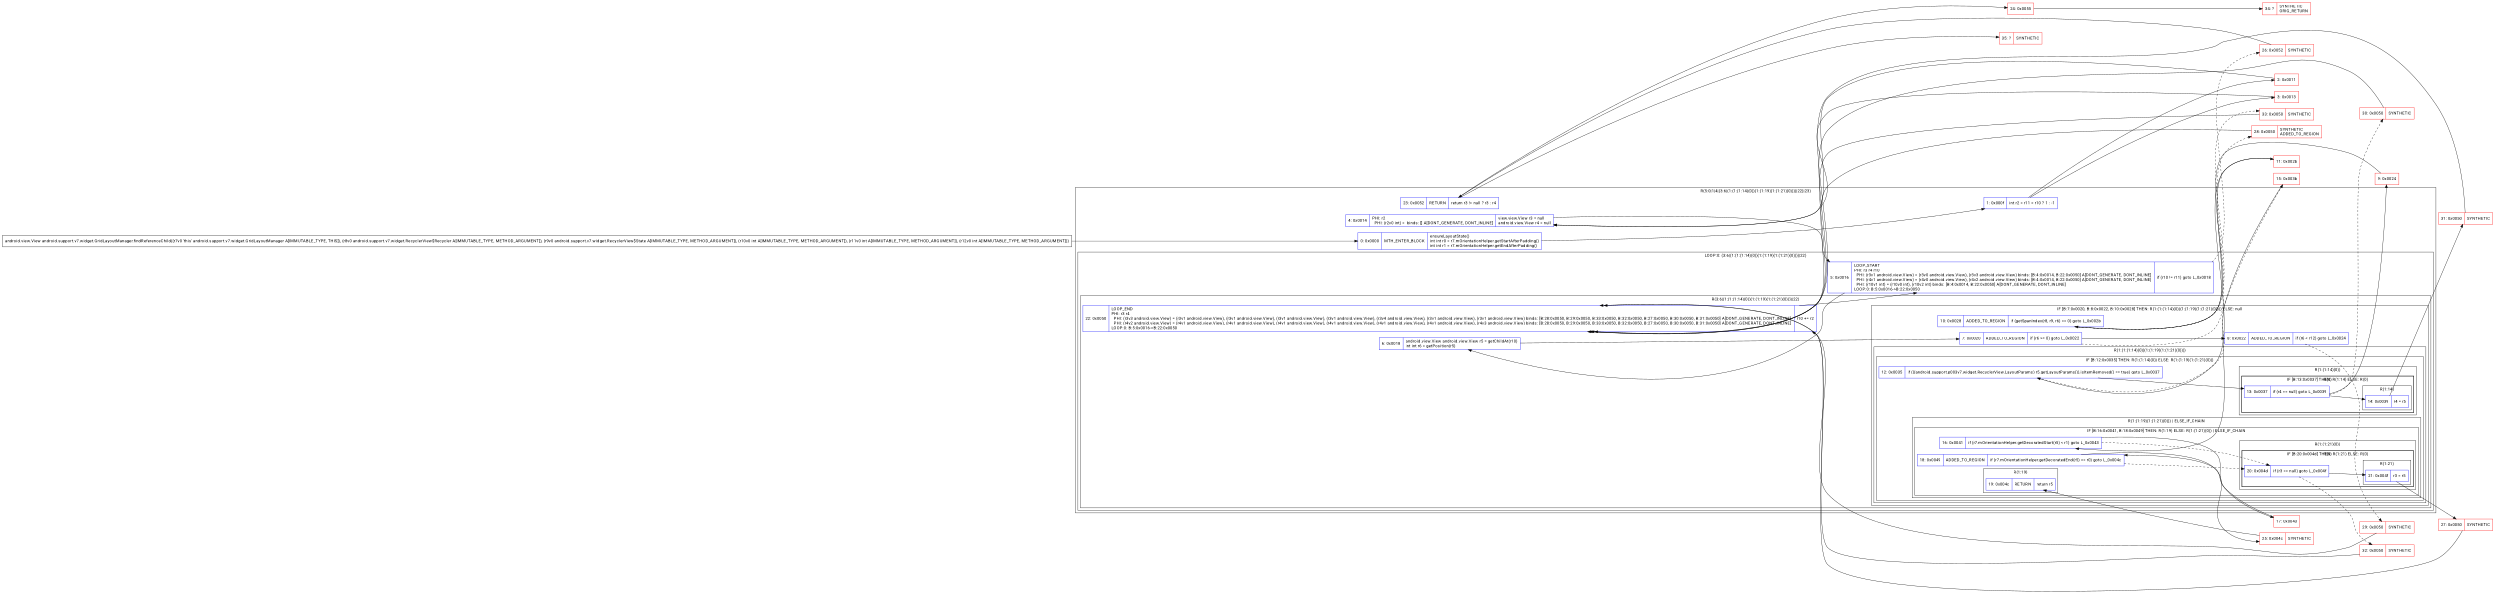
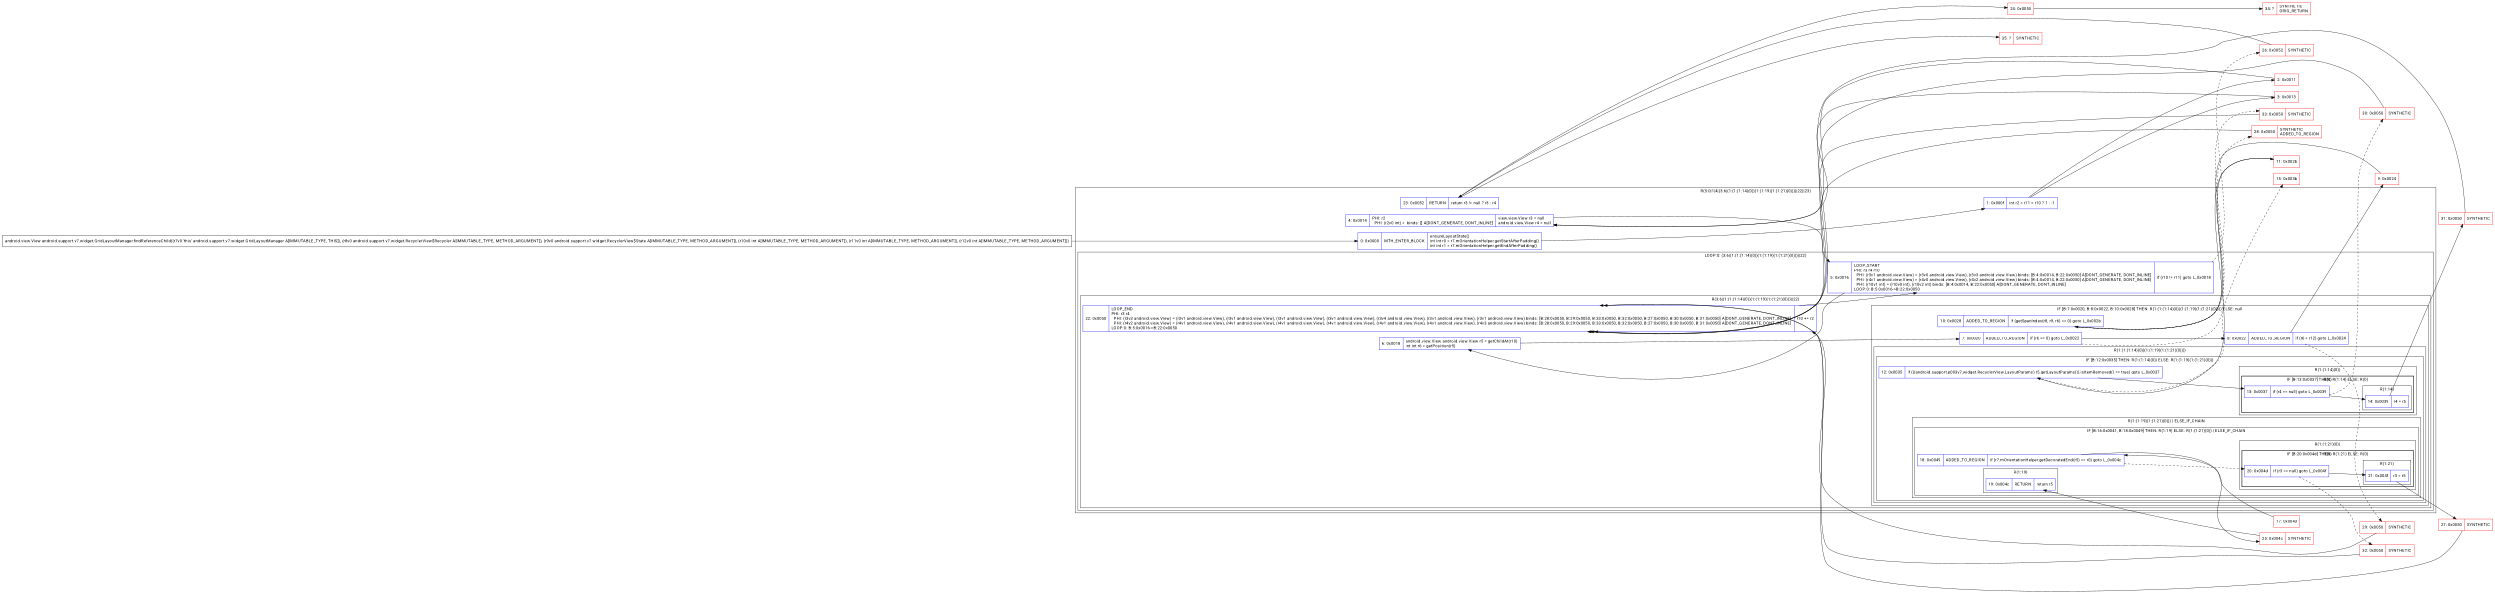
edge "13: 0x0037" -> "9: 0x0024": now "8: 0x0022" -> "9: 0x0024"
node "16: 0x0041": removed
